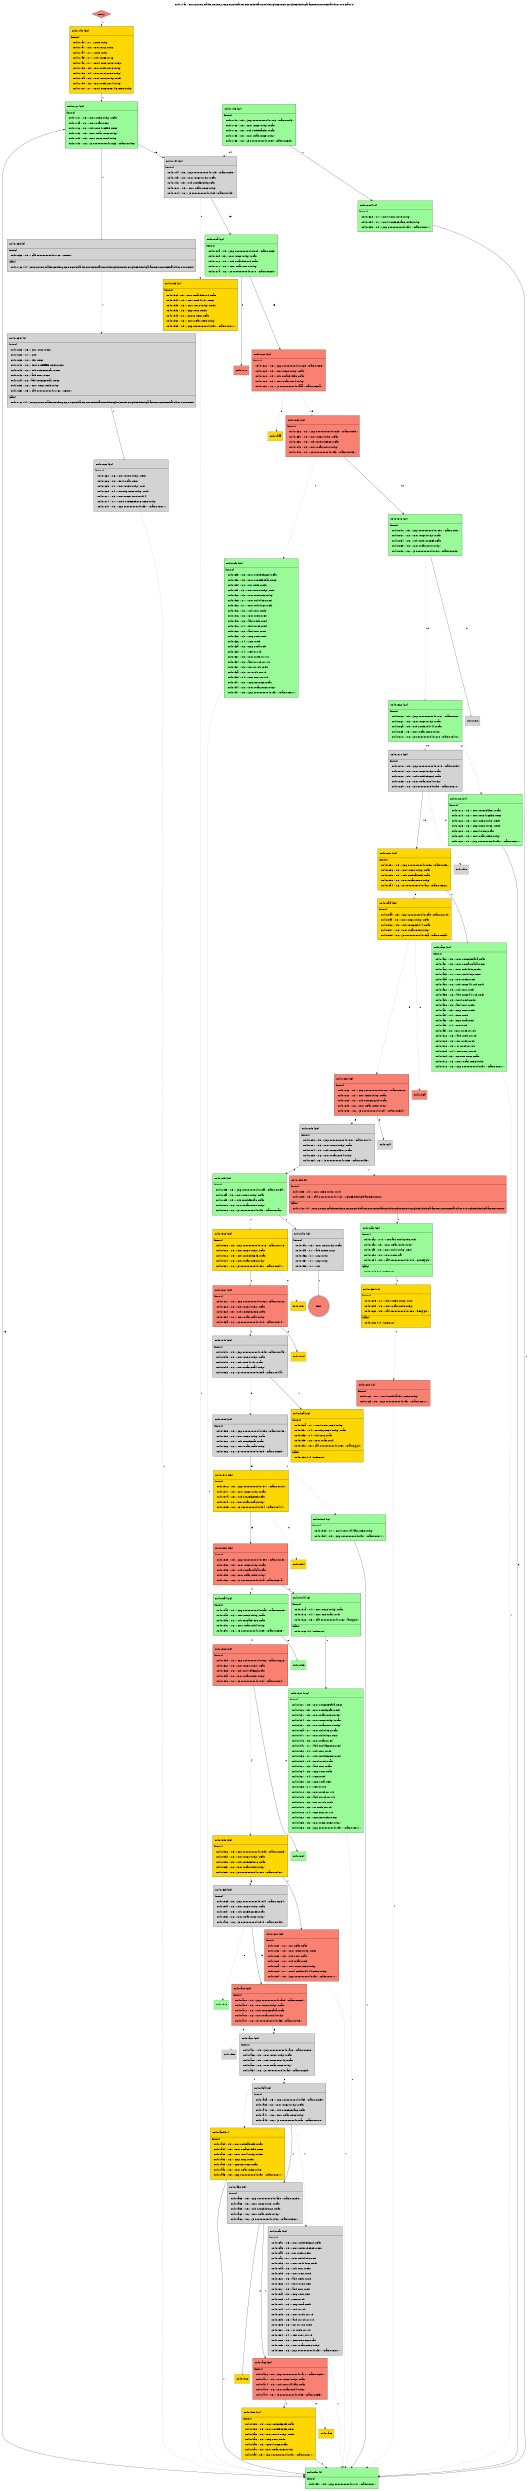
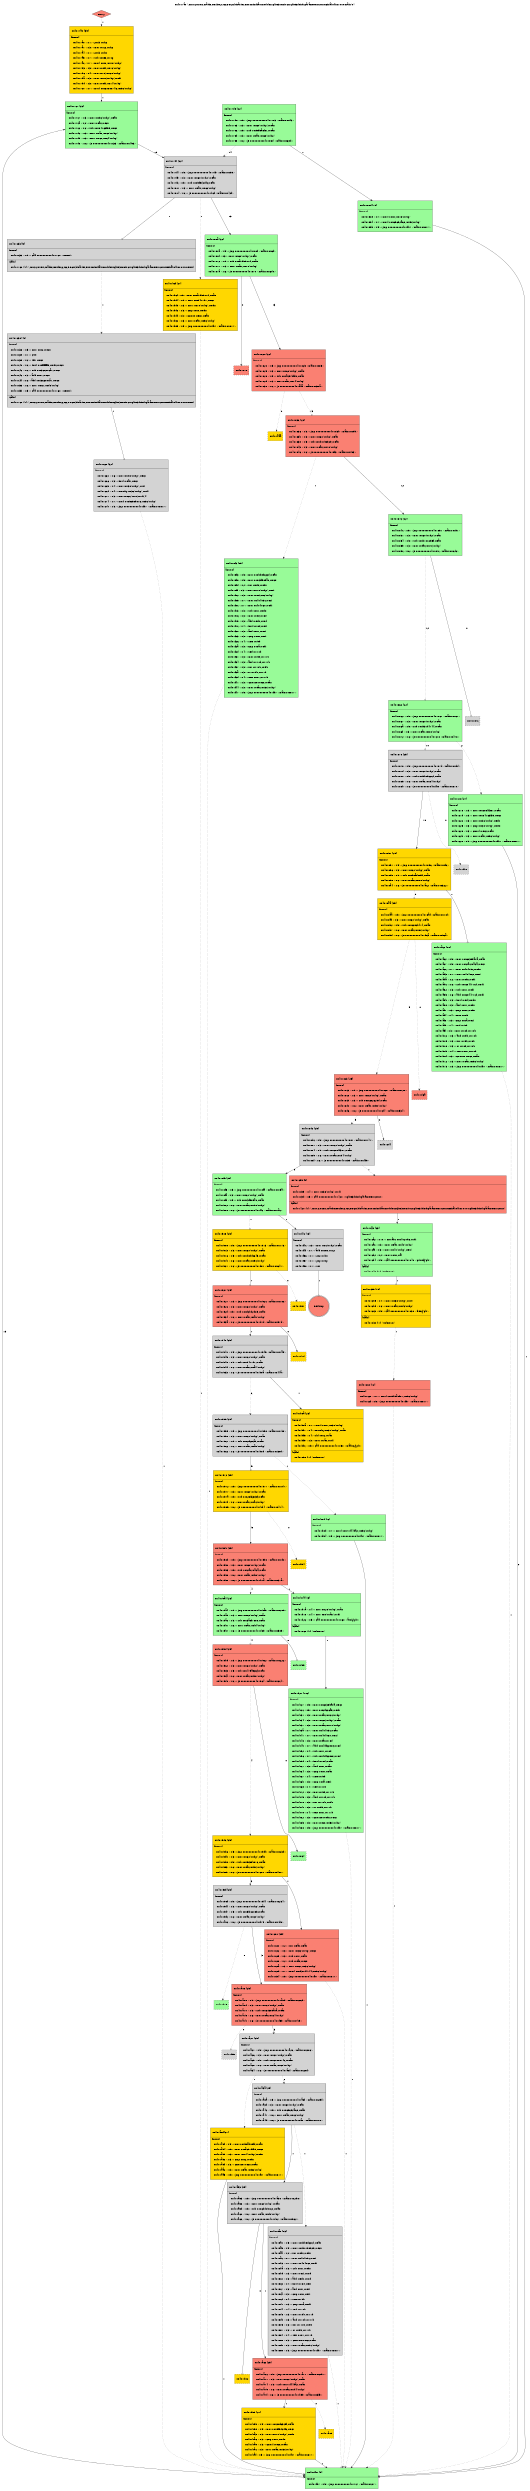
edge "0x4017c7 [23]" -> "0x401c33 [5]": now "0x4017f4 [22]" -> "0x401c33 [5]"
node "Exit": label "Exit" -> "Desktop"
